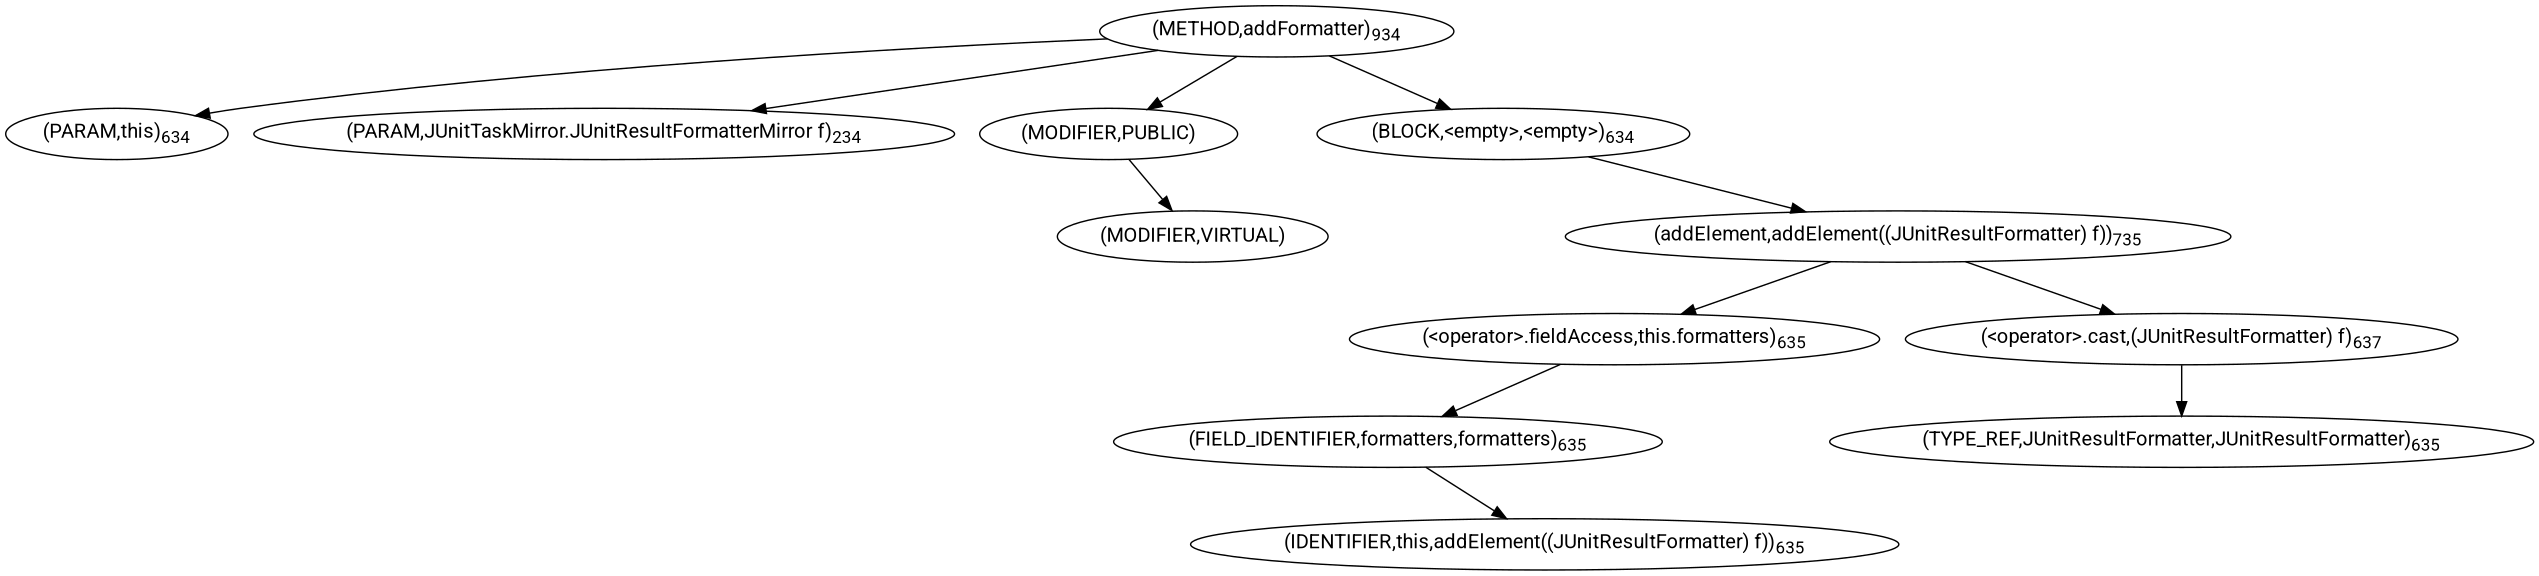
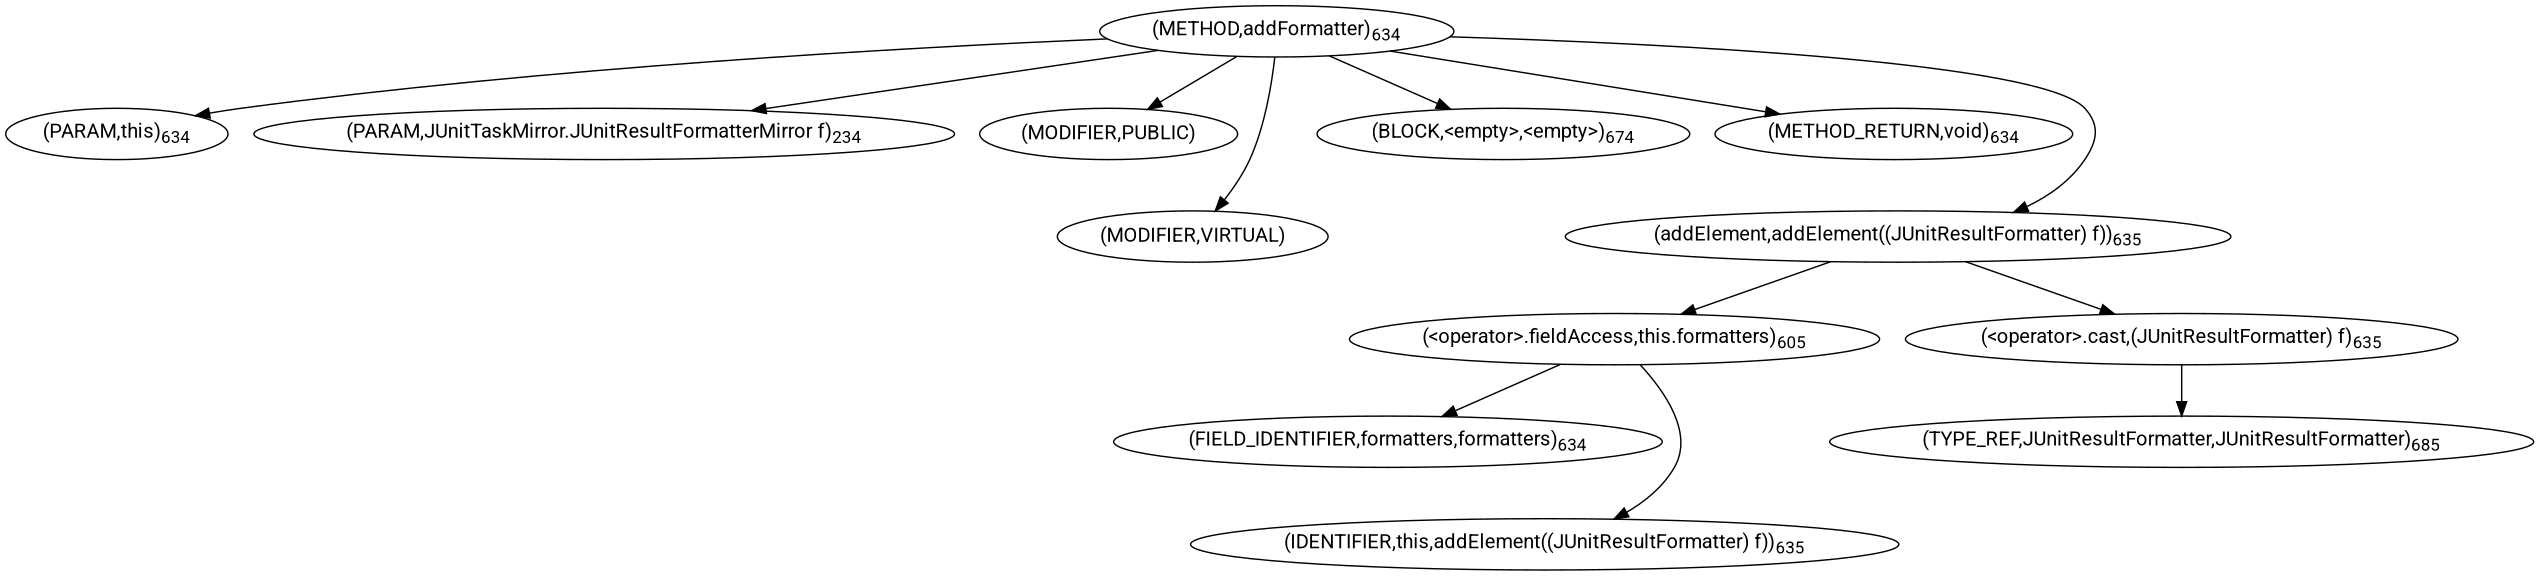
node "(METHOD,addFormatter)": text "934" -> "634"
node "(BLOCK,<empty>,<empty>)": text "634" -> "674"
node "(METHOD_RETURN,void)": added
edge "(MODIFIER,PUBLIC)" -> "(MODIFIER,VIRTUAL)": now "(METHOD,addFormatter)" -> "(MODIFIER,VIRTUAL)"
edge "(BLOCK,<empty>,<empty>)" -> "(addElement,addElement((JUnitResultFormatter) f))": now "(METHOD,addFormatter)" -> "(addElement,addElement((JUnitResultFormatter) f))"
node "(addElement,addElement((JUnitResultFormatter) f))": text "735" -> "635"
node "(<operator>.fieldAccess,this.formatters)": text "635" -> "605"
node "(<operator>.cast,(JUnitResultFormatter) f)": text "637" -> "635"
node "(FIELD_IDENTIFIER,formatters,formatters)": text "635" -> "634"
node "(TYPE_REF,JUnitResultFormatter,JUnitResultFormatter)": text "635" -> "685"
edge "(FIELD_IDENTIFIER,formatters,formatters)" -> "(IDENTIFIER,this,addElement((JUnitResultFormatter) f))": now "(<operator>.fieldAccess,this.formatters)" -> "(IDENTIFIER,this,addElement((JUnitResultFormatter) f))"
